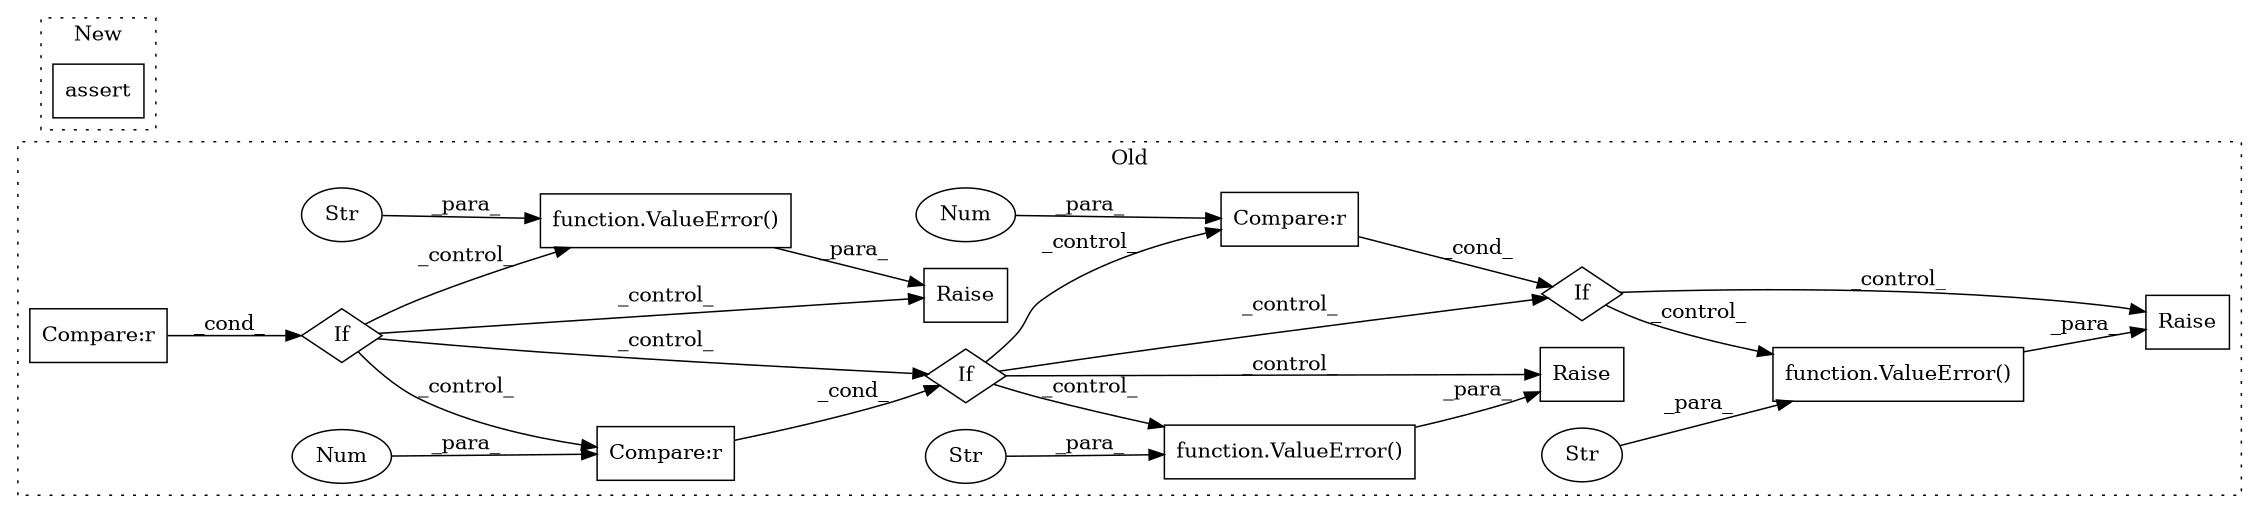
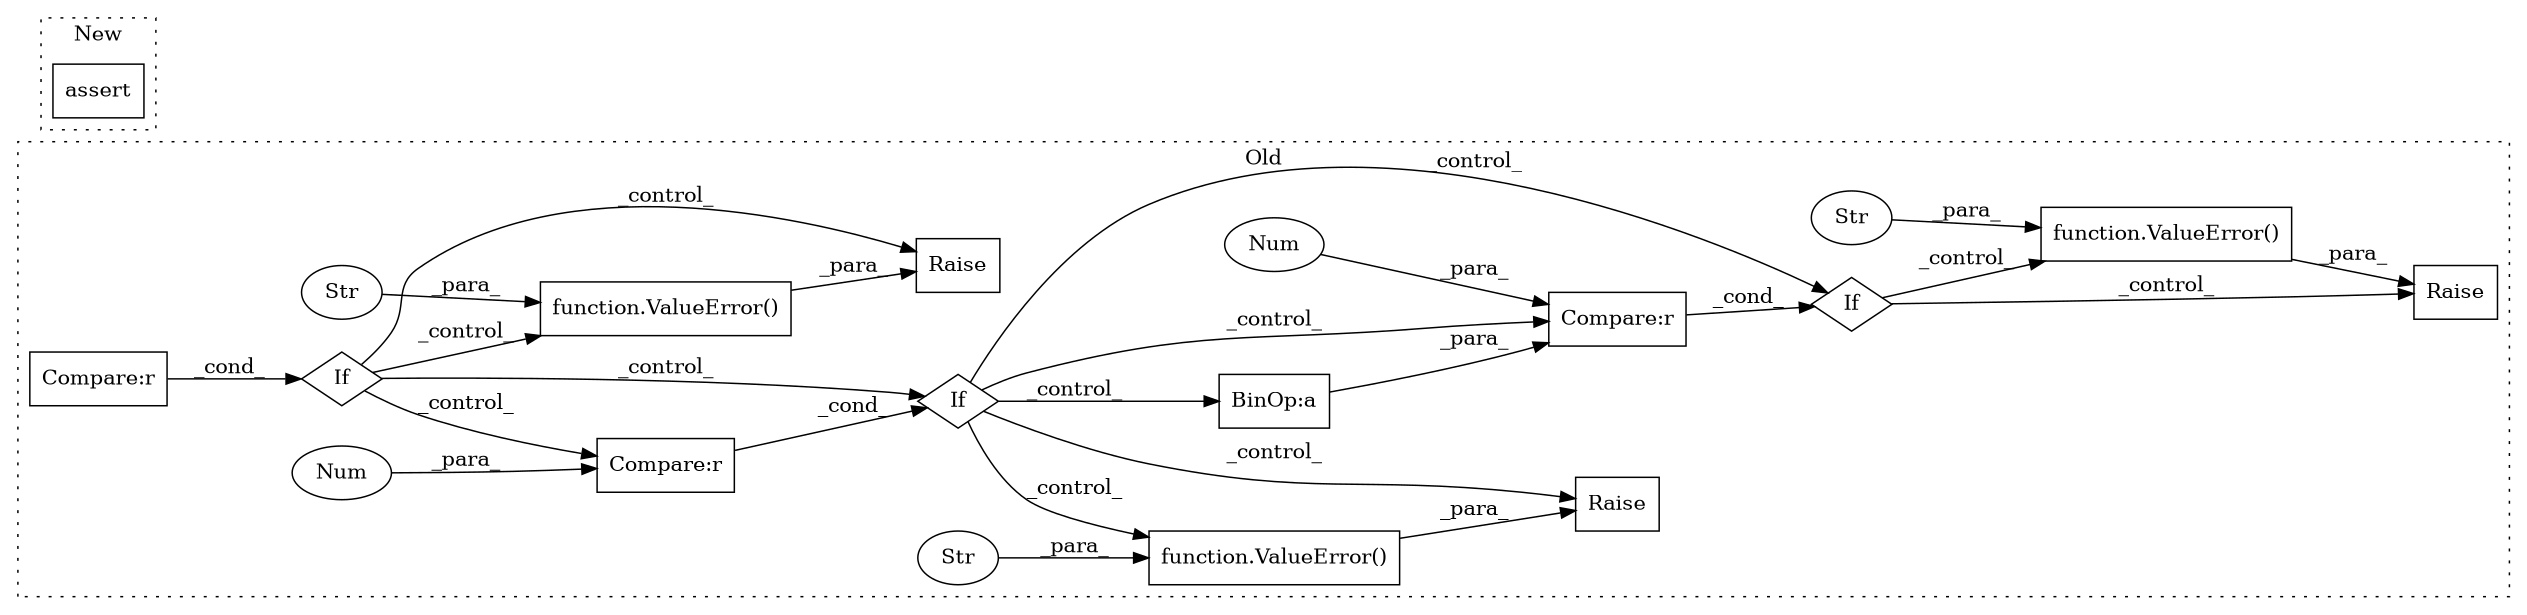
node "BinOp:a": added
